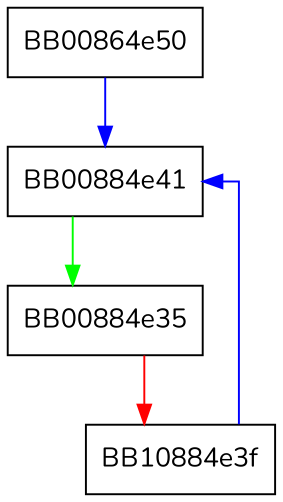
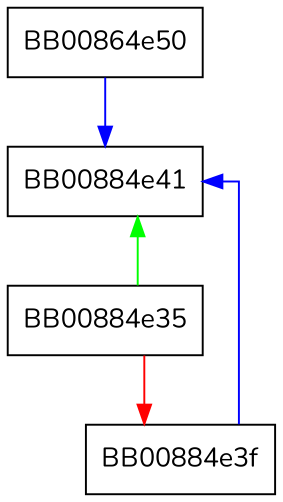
edge "BB00884e41" -> "BB00884e35": reversed
node "BB10884e3f": label "BB10884e3f" -> "BB00884e3f"
